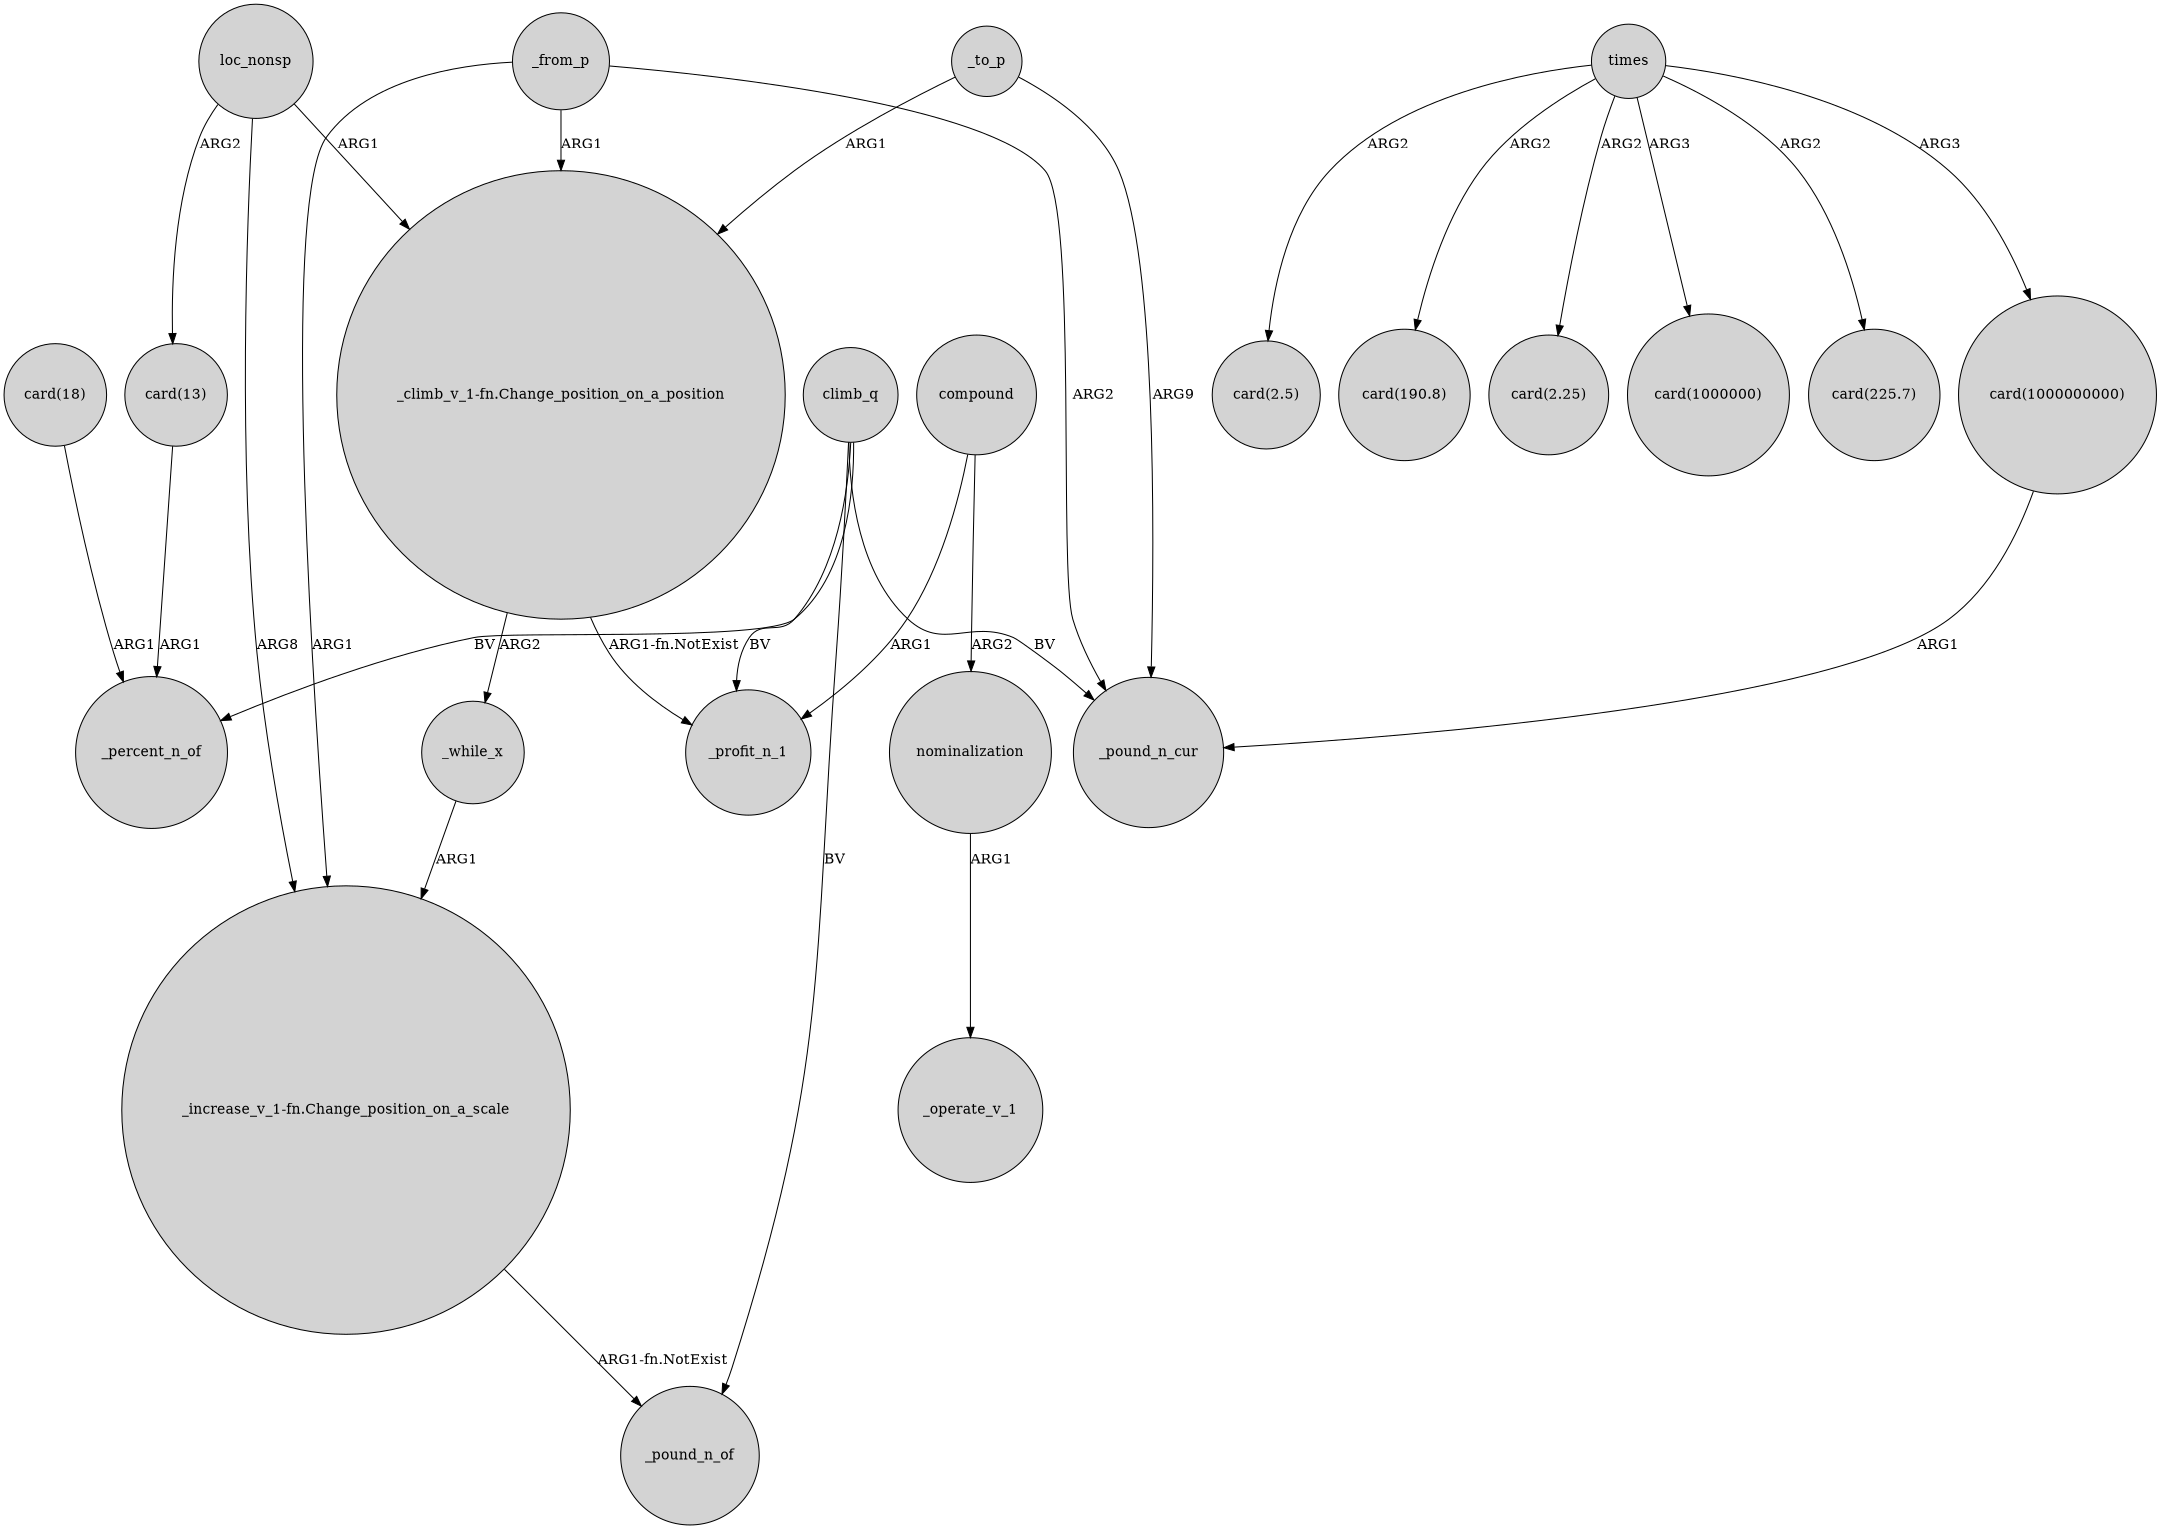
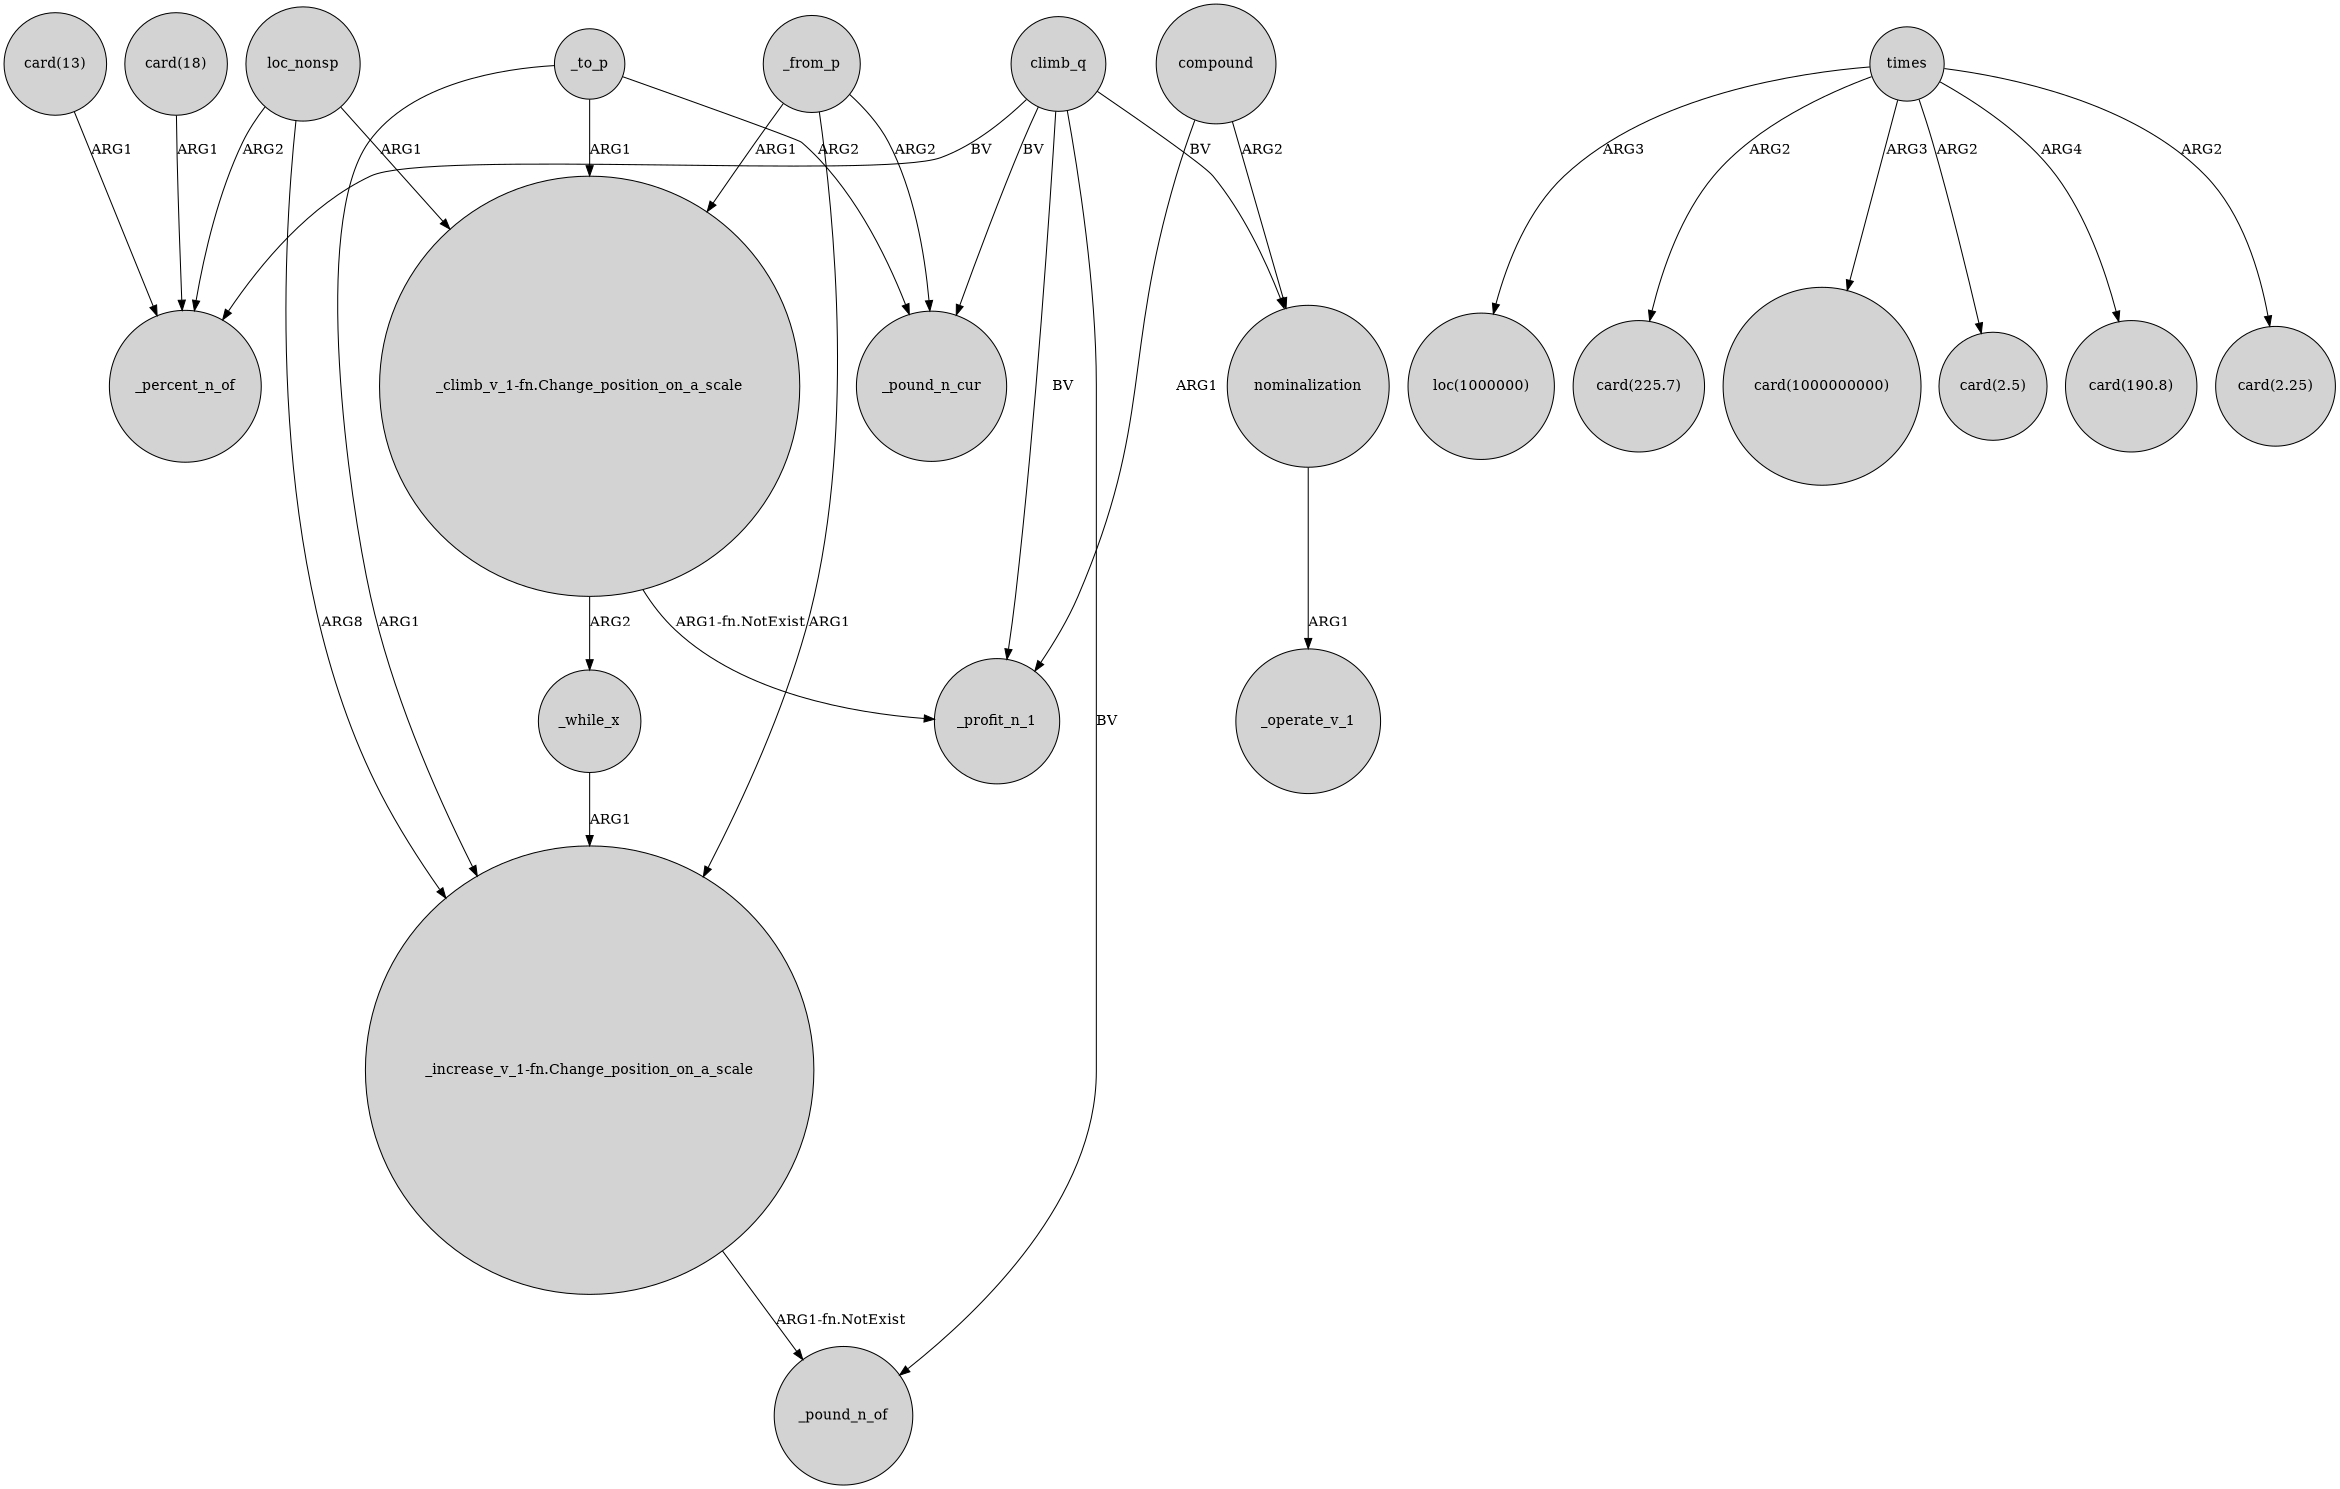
edge "times" -> "card(190.8)": label "ARG2" -> "ARG4"
edge "climb_q" -> "nominalization": added, label "BV"
edge "loc_nonsp" -> "card(13)": now "loc_nonsp" -> "_percent_n_of"
node "_climb_v_1-fn.Change_position_on_a_position": label "_climb_v_1-fn.Change_position_on_a_position" -> "_climb_v_1-fn.Change_position_on_a_scale"
edge "_to_p" -> "_pound_n_cur": label "ARG9" -> "ARG2"
node "card(1000000)": label "card(1000000)" -> "loc(1000000)"
edge "_to_p" -> "_increase_v_1-fn.Change_position_on_a_scale": added, label "ARG1"
edge "card(1000000000)" -> "_pound_n_cur": removed, label "ARG1"
